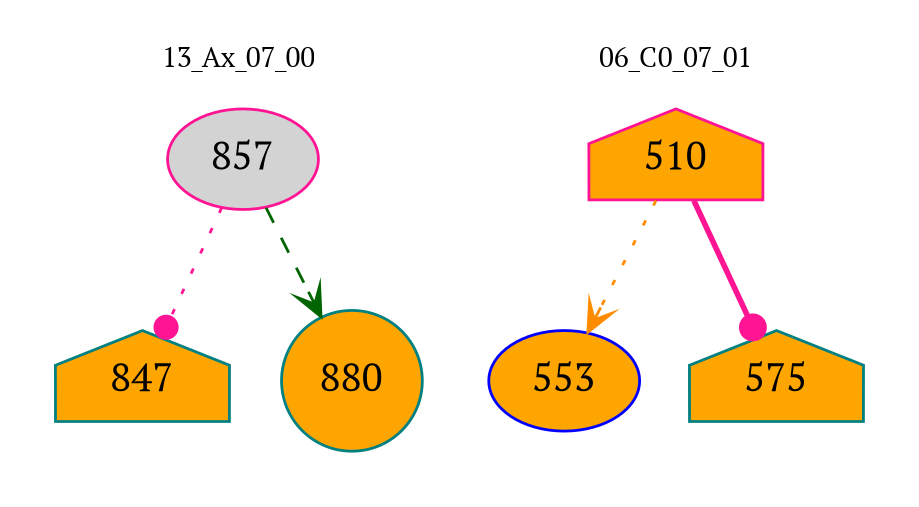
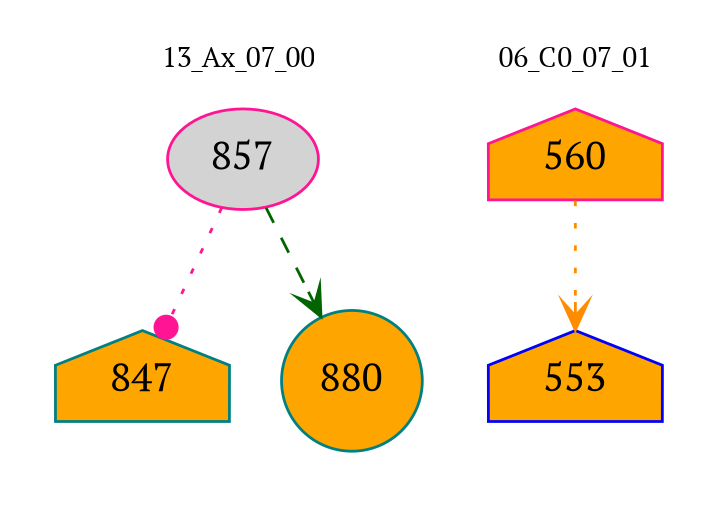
node "510": label "510" -> "560"
node "553": shape ellipse -> house
node "575": removed
